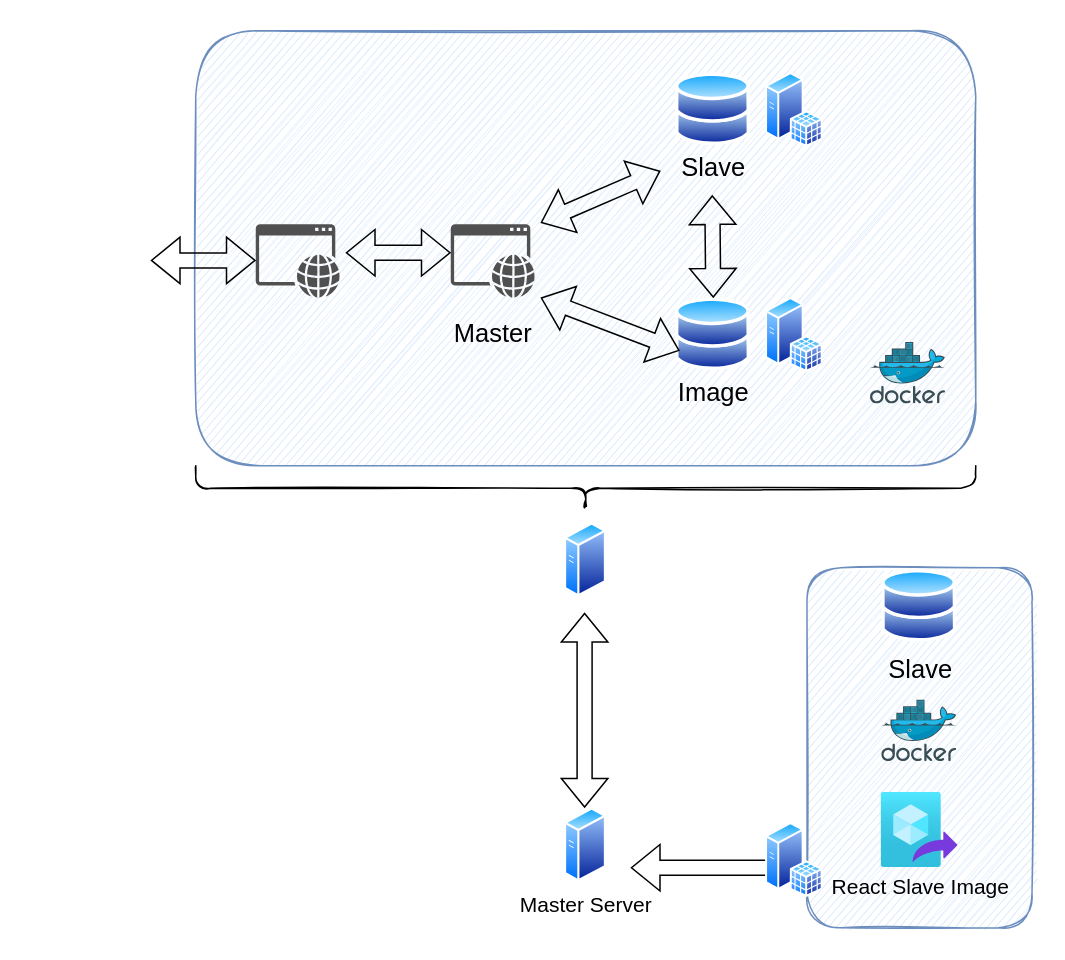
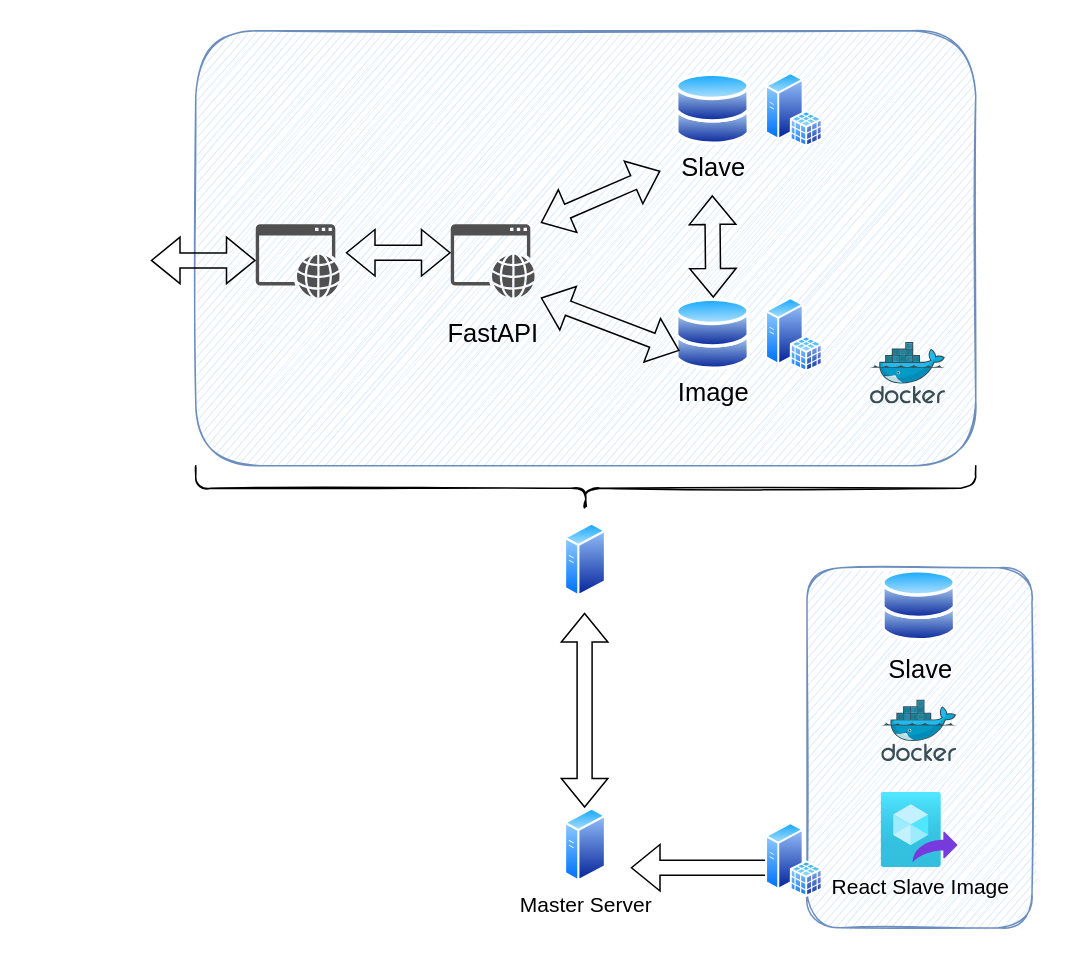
node "Master": label "Master" -> "FastAPI"
